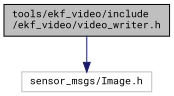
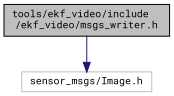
node "tools/ekf_video/include /ekf_video/video_writer.h": label "tools/ekf_video/include /ekf_video/video_writer.h" -> "tools/ekf_video/include /ekf_video/msgs_writer.h"
